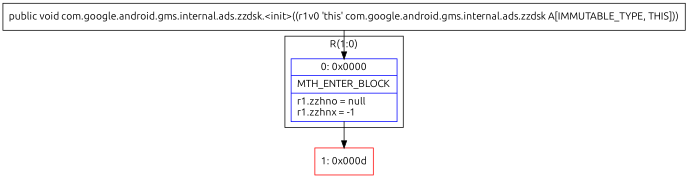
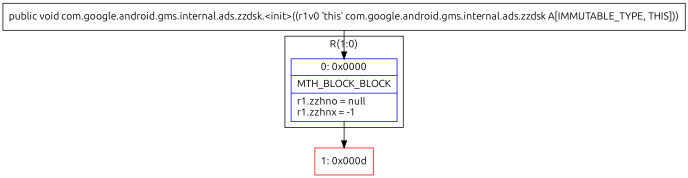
node "0: 0x0000": text "MTH_ENTER_BLOCK" -> "MTH_BLOCK_BLOCK"
